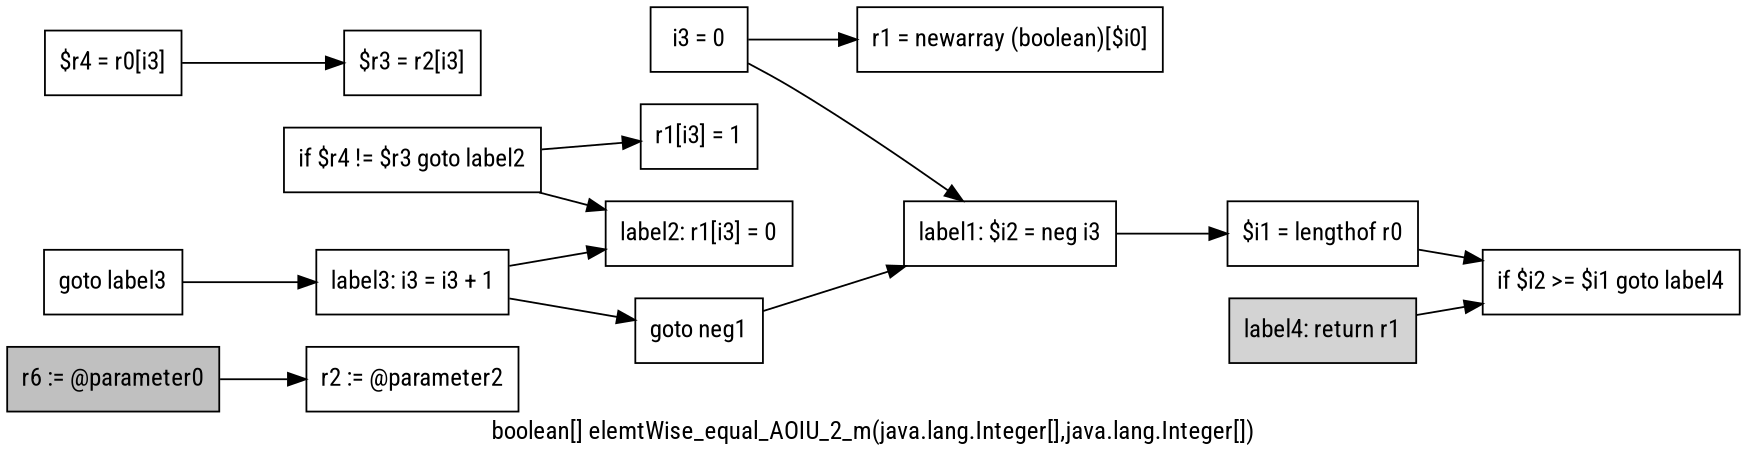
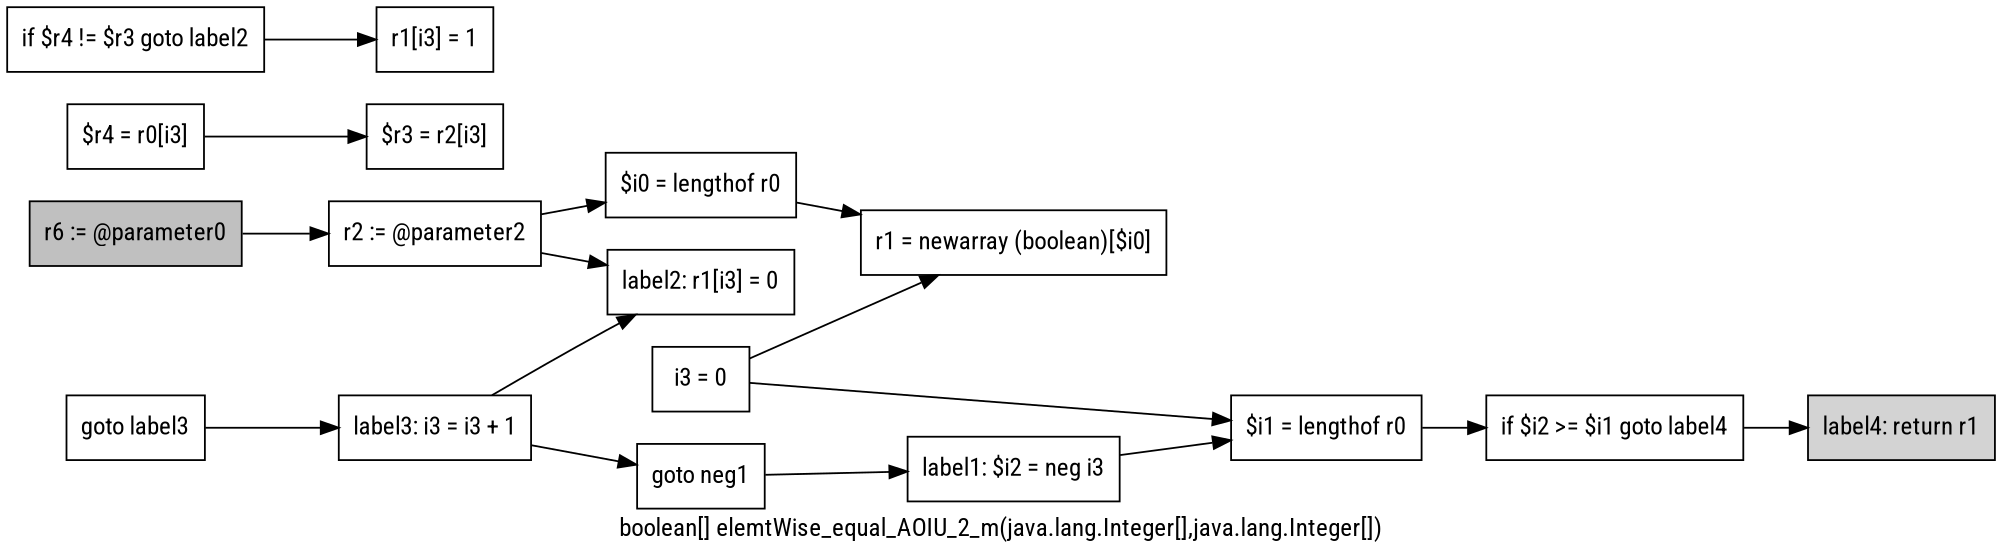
edge "i3 = 0" -> "label1: $i2 = neg i3": now "i3 = 0" -> "$i1 = lengthof r0"
node "$i0 = lengthof r0": added
edge "if $r4 != $r3 goto label2" -> "label2: r1[i3] = 0": now "r2 := @parameter2" -> "label2: r1[i3] = 0"
edge "label4: return r1" -> "if $i2 >= $i1 goto label4": reversed
